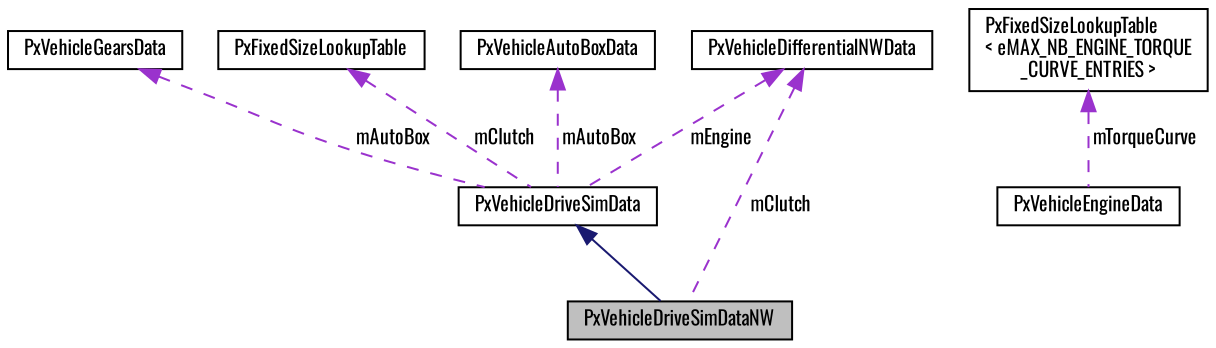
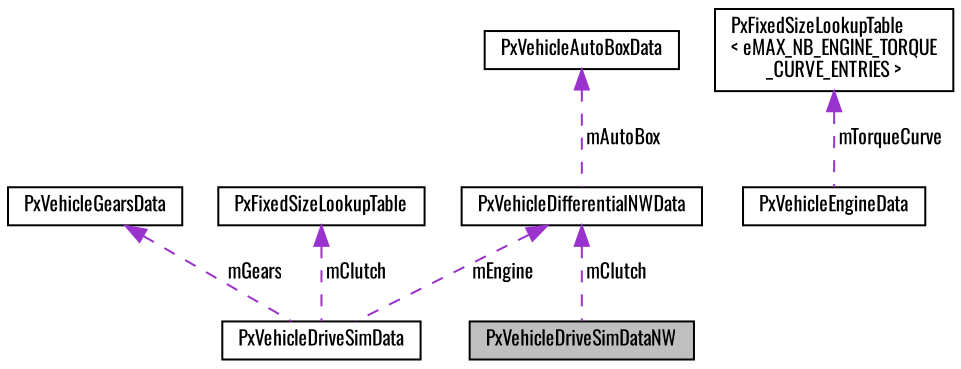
edge "PxVehicleDriveSimData" -> "PxVehicleAutoBoxData": now "PxVehicleDifferentialNWData" -> "PxVehicleAutoBoxData"
edge "PxVehicleDriveSimData" -> "PxVehicleGearsData": label " mAutoBox" -> " mGears"
edge "PxVehicleDriveSimDataNW" -> "PxVehicleDriveSimData": removed
